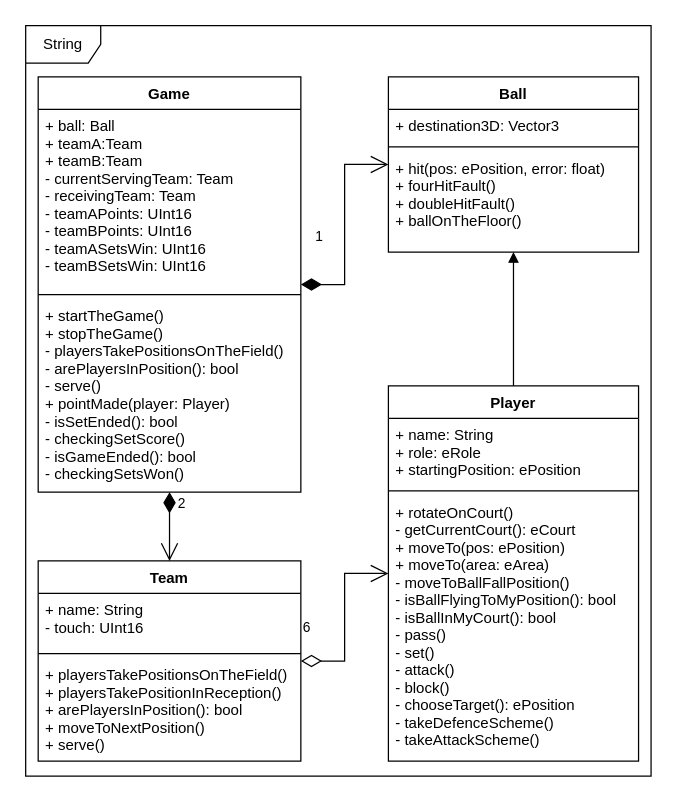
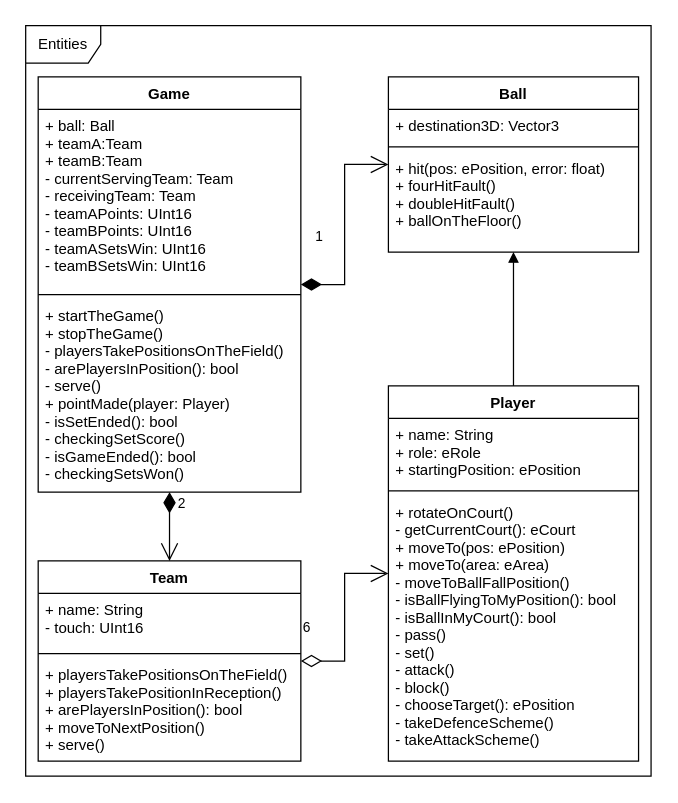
node "String": label "String" -> "Entities"
